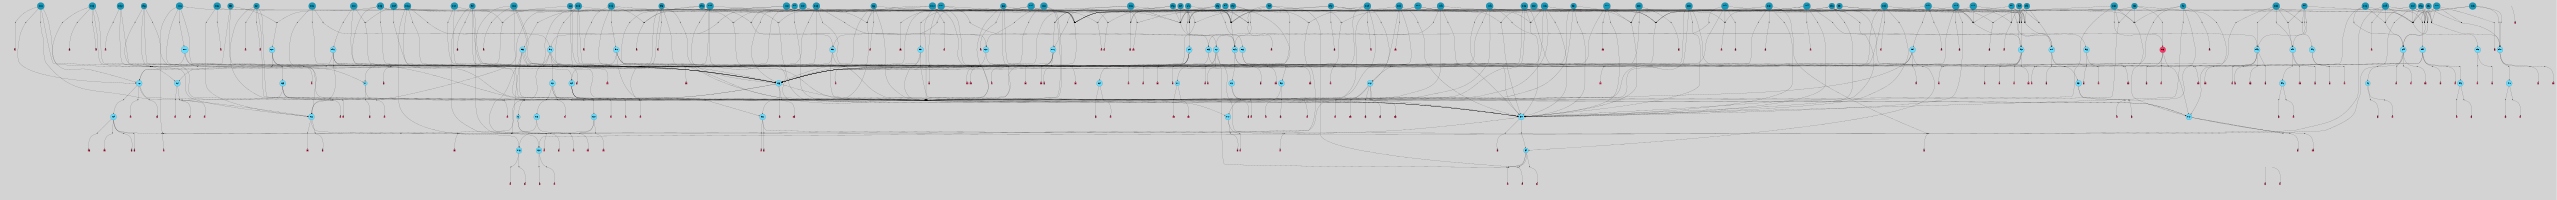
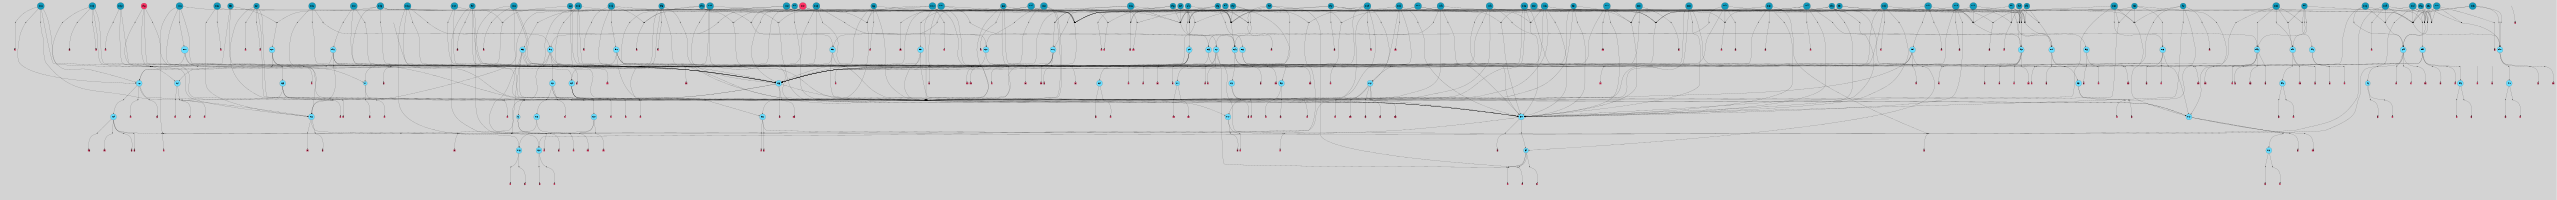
node "T968": fillcolor #1199bb -> #ff3366
node "T1039": removed
node "T1057": fillcolor #1199bb -> #ff3366
node "T725": fillcolor #ff3366 -> #66ddff
node "T902": removed
node "T728": added
